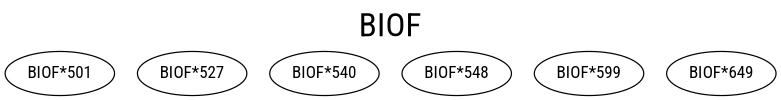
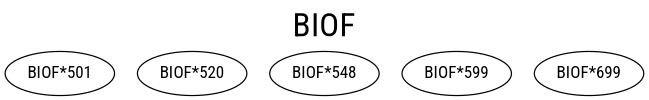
node "BIOF*527": label "BIOF*527" -> "BIOF*520"
node "BIOF*540": removed
node "BIOF*649": label "BIOF*649" -> "BIOF*699"
